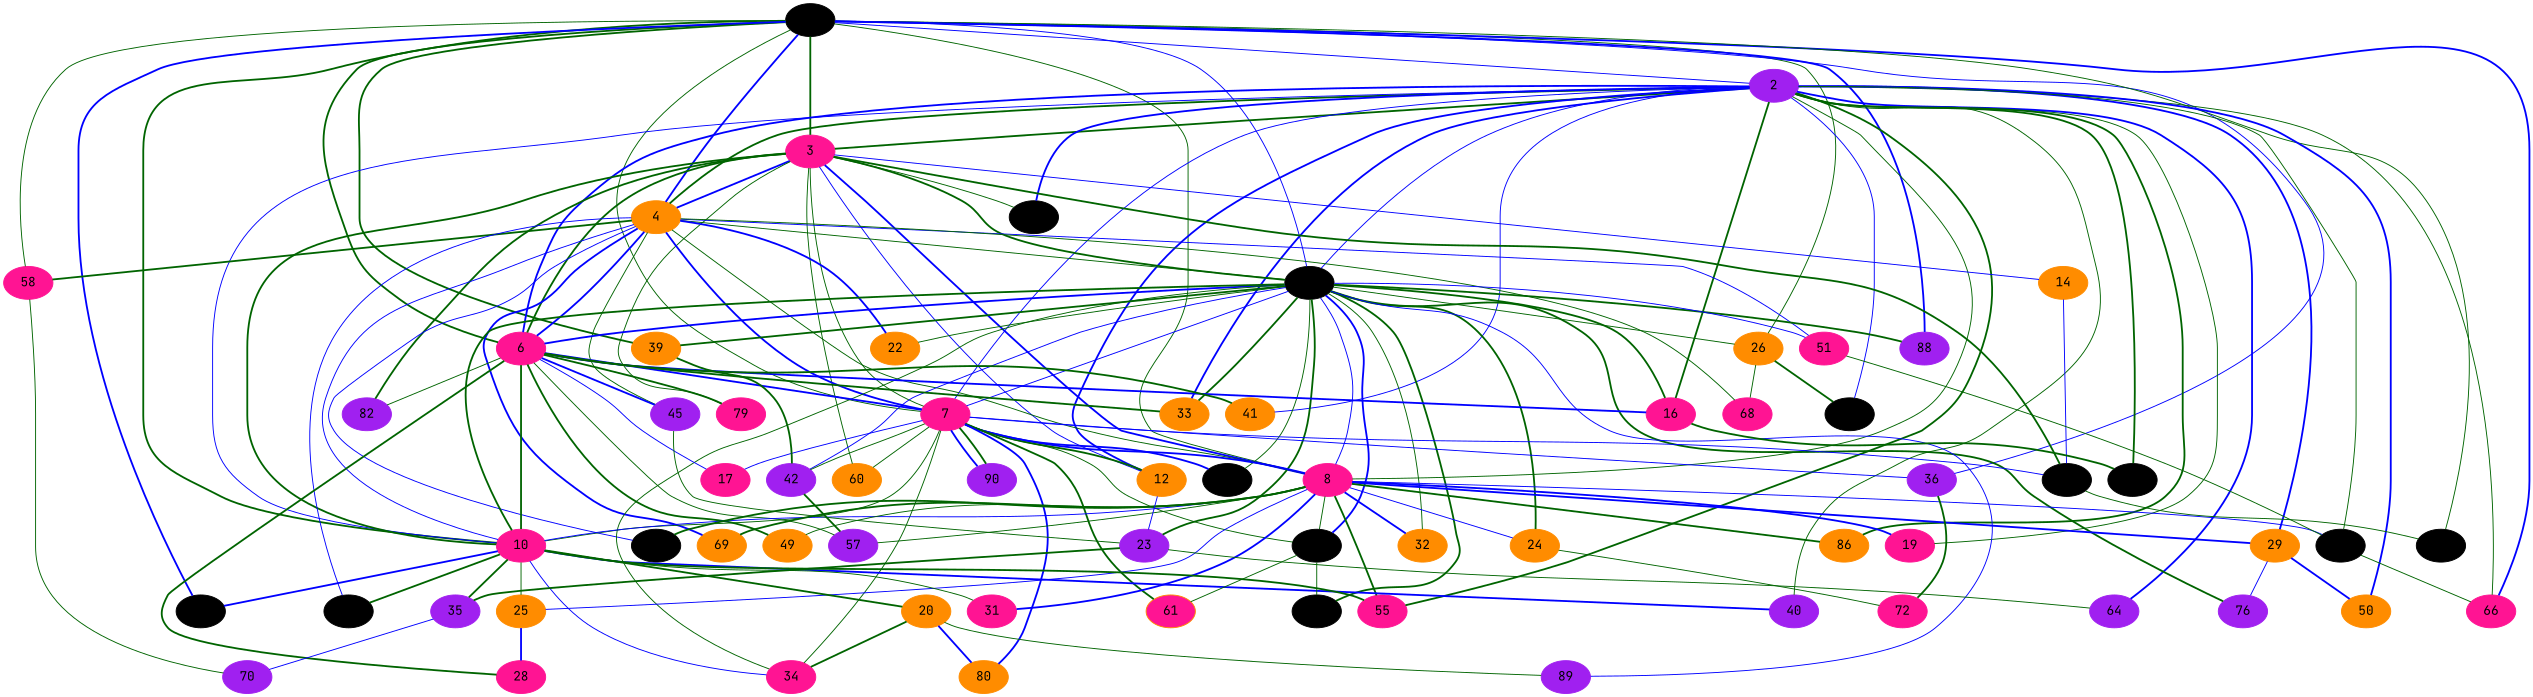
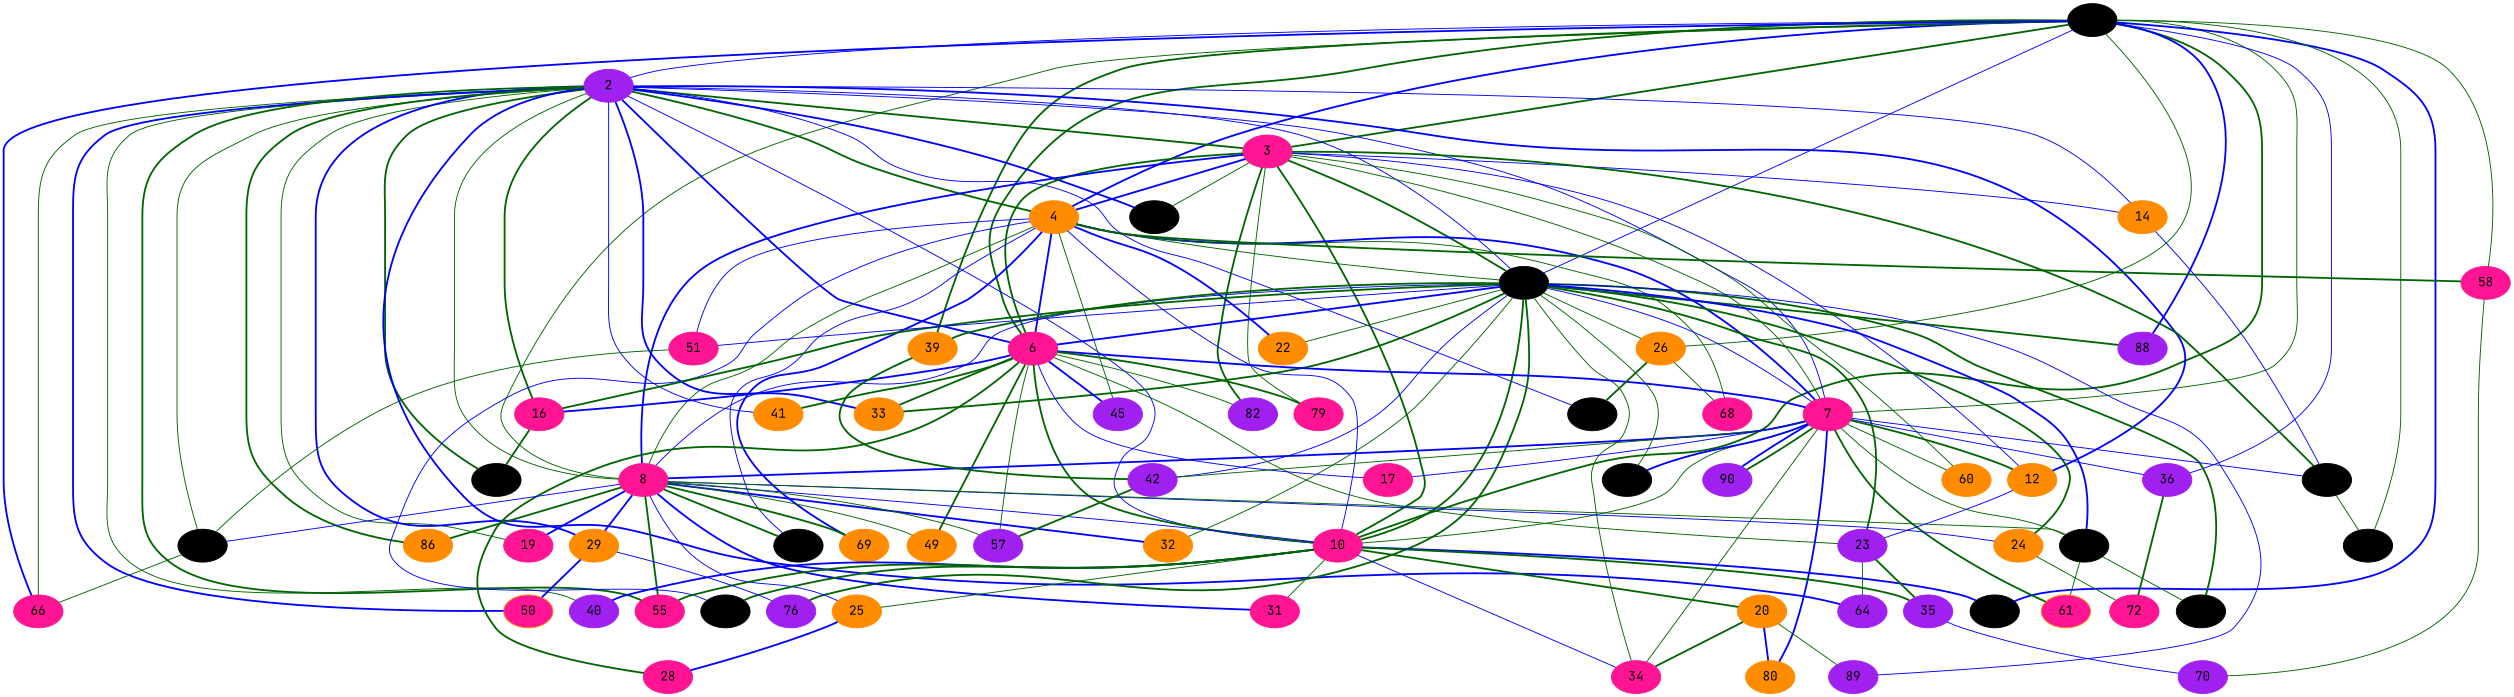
edge "2" -- "14": added
edge "45" -- "23": now "6" -- "23"
node "50": fillcolor darkorange -> deeppink
